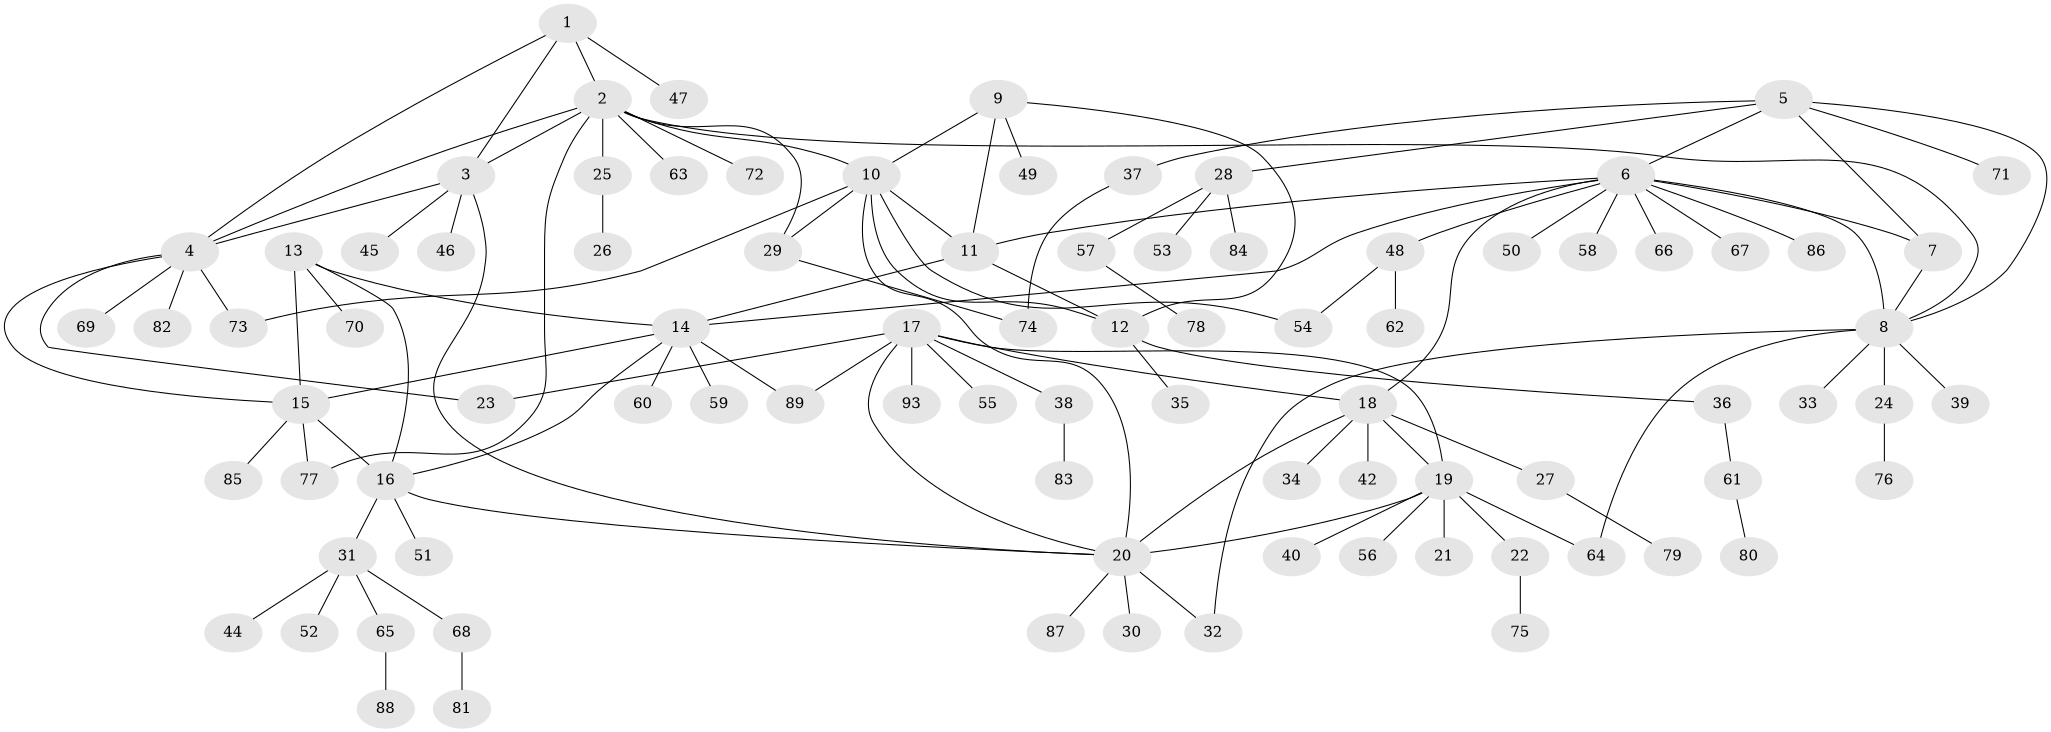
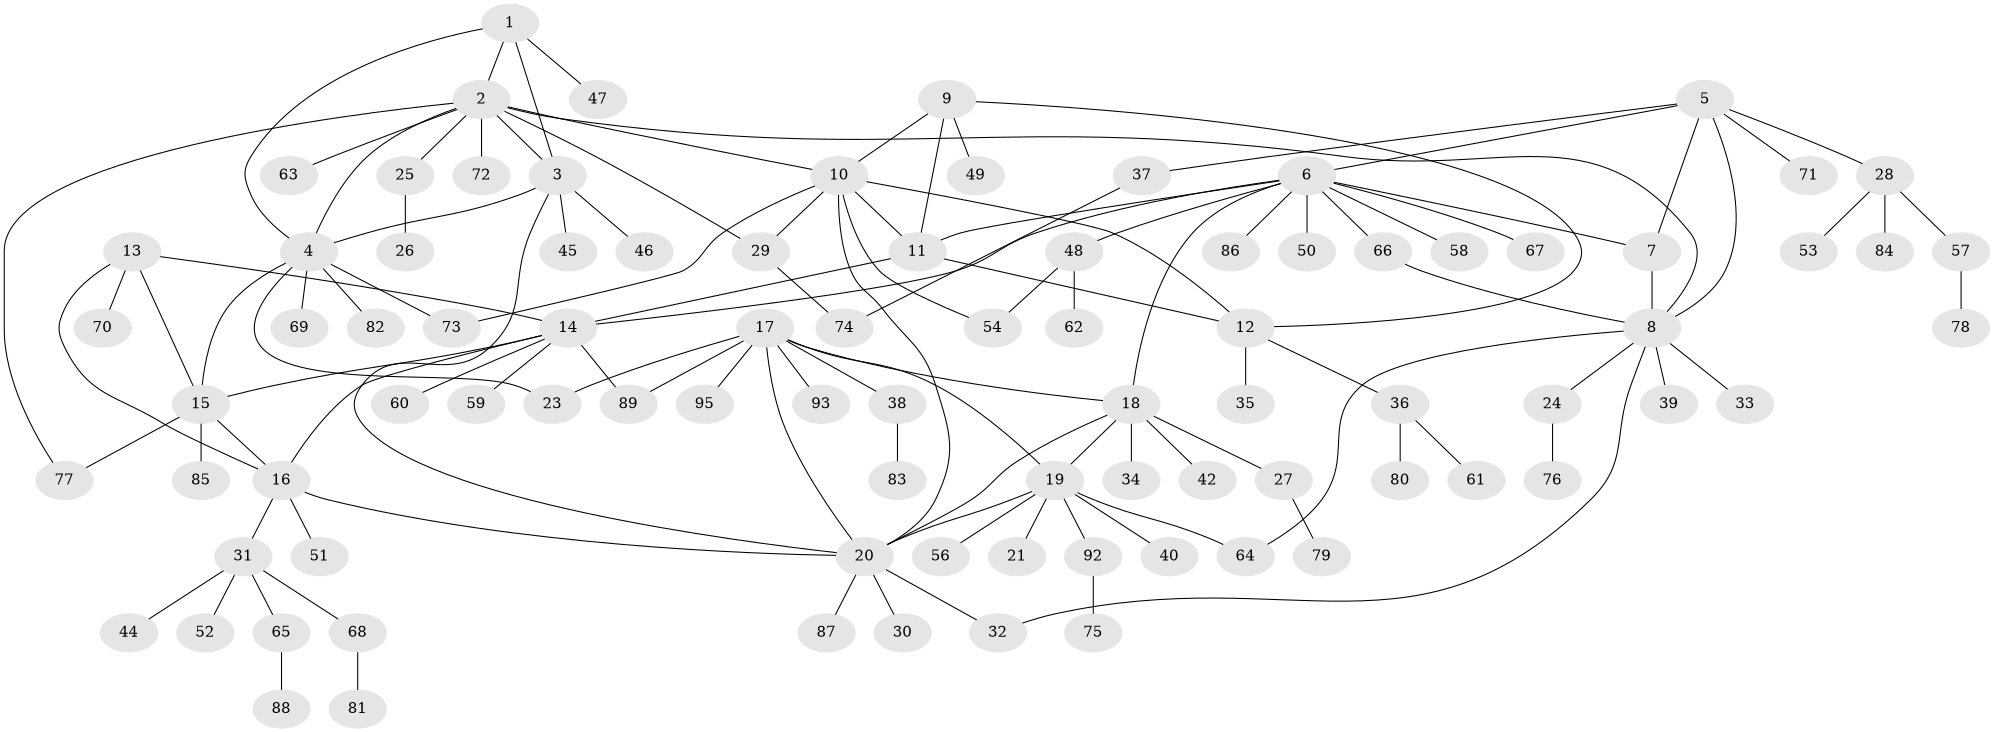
edge "6" -- "8": now "66" -- "8"
node "55": label "55" -> "95"
edge "61" -- "80": now "36" -- "80"
node "22": label "22" -> "92"
